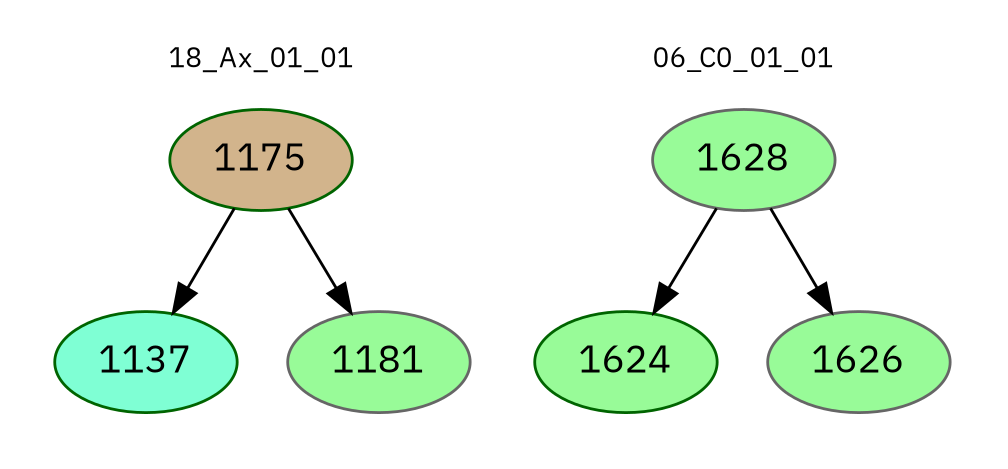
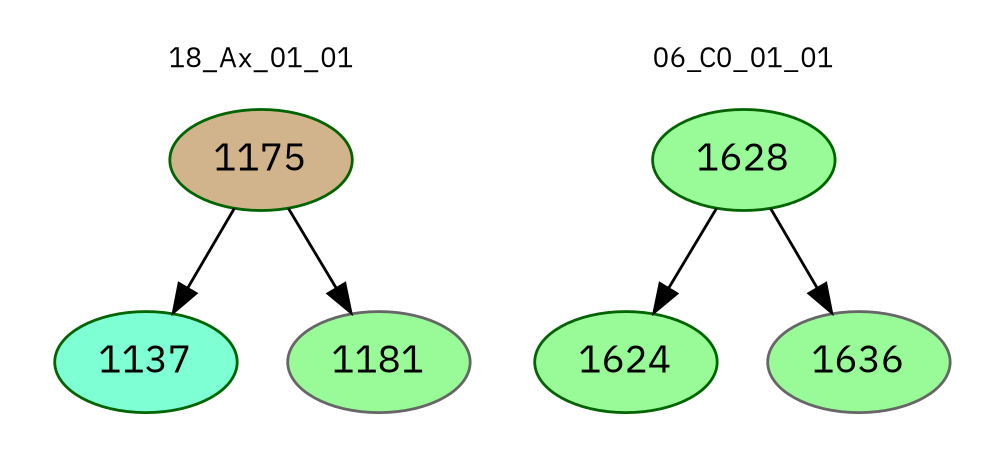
node "1628": color gray40 -> darkgreen
node "1626": label "1626" -> "1636"
